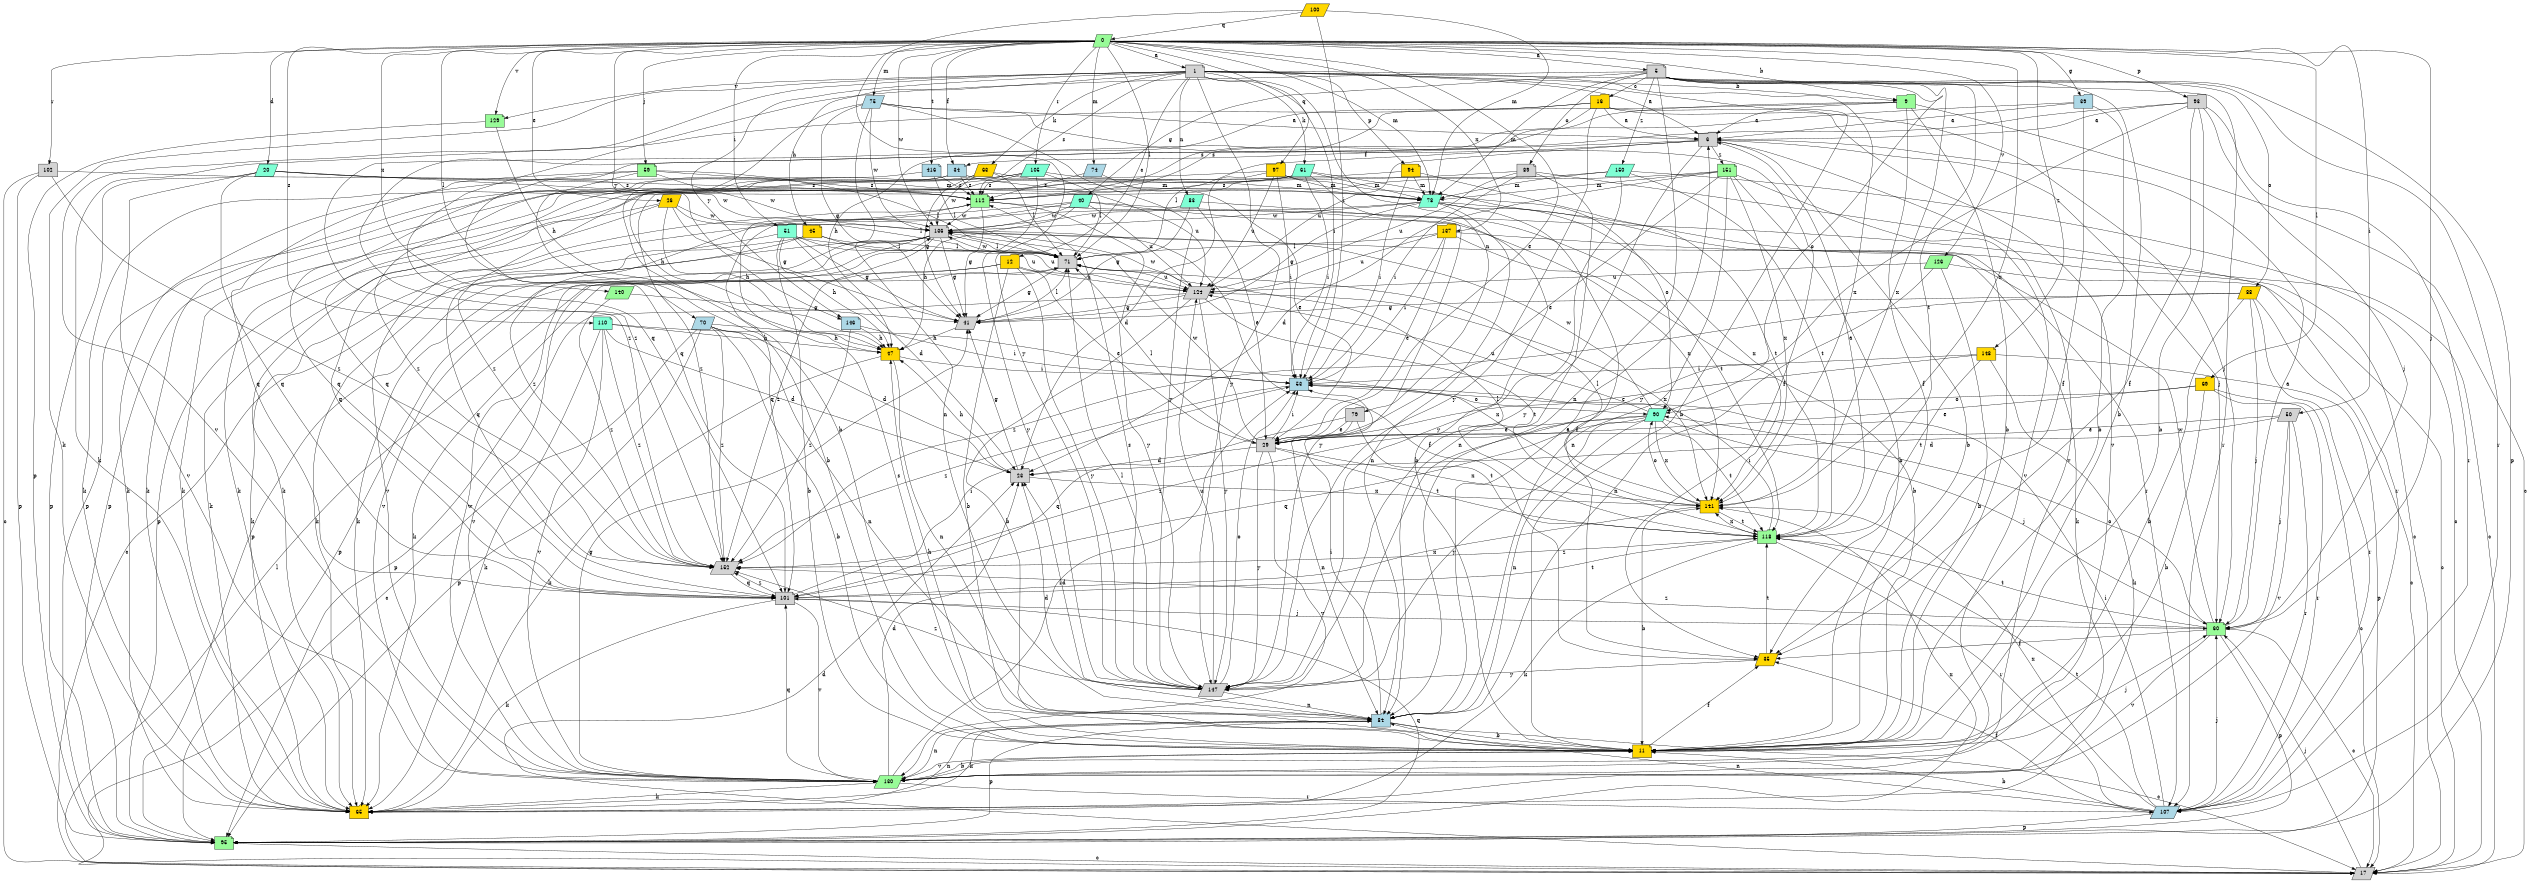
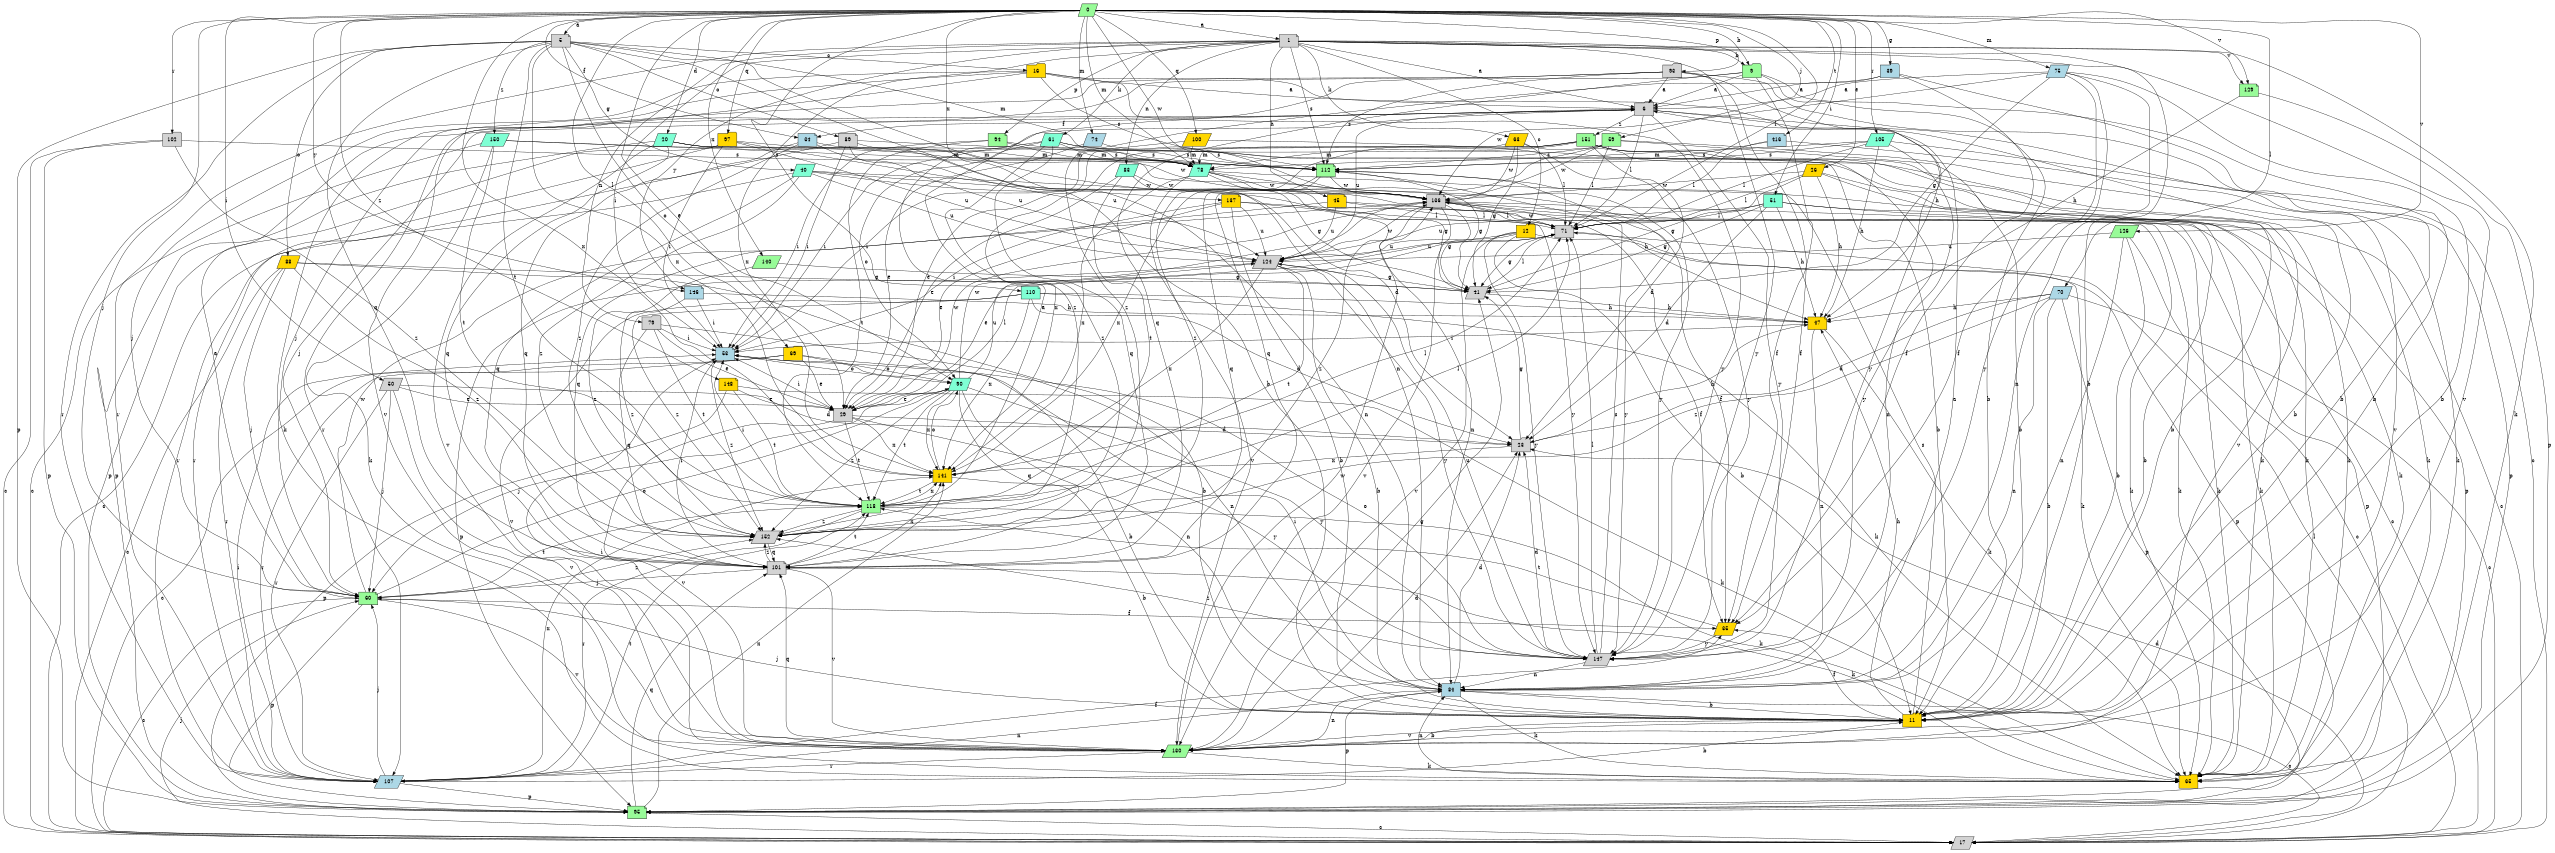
edge "100" -> "0": reversed
node "94": fillcolor gold -> palegreen
node "137": shape folder -> note
edge "148" -> "53": now "79" -> "53"
node "11": shape note -> folder
